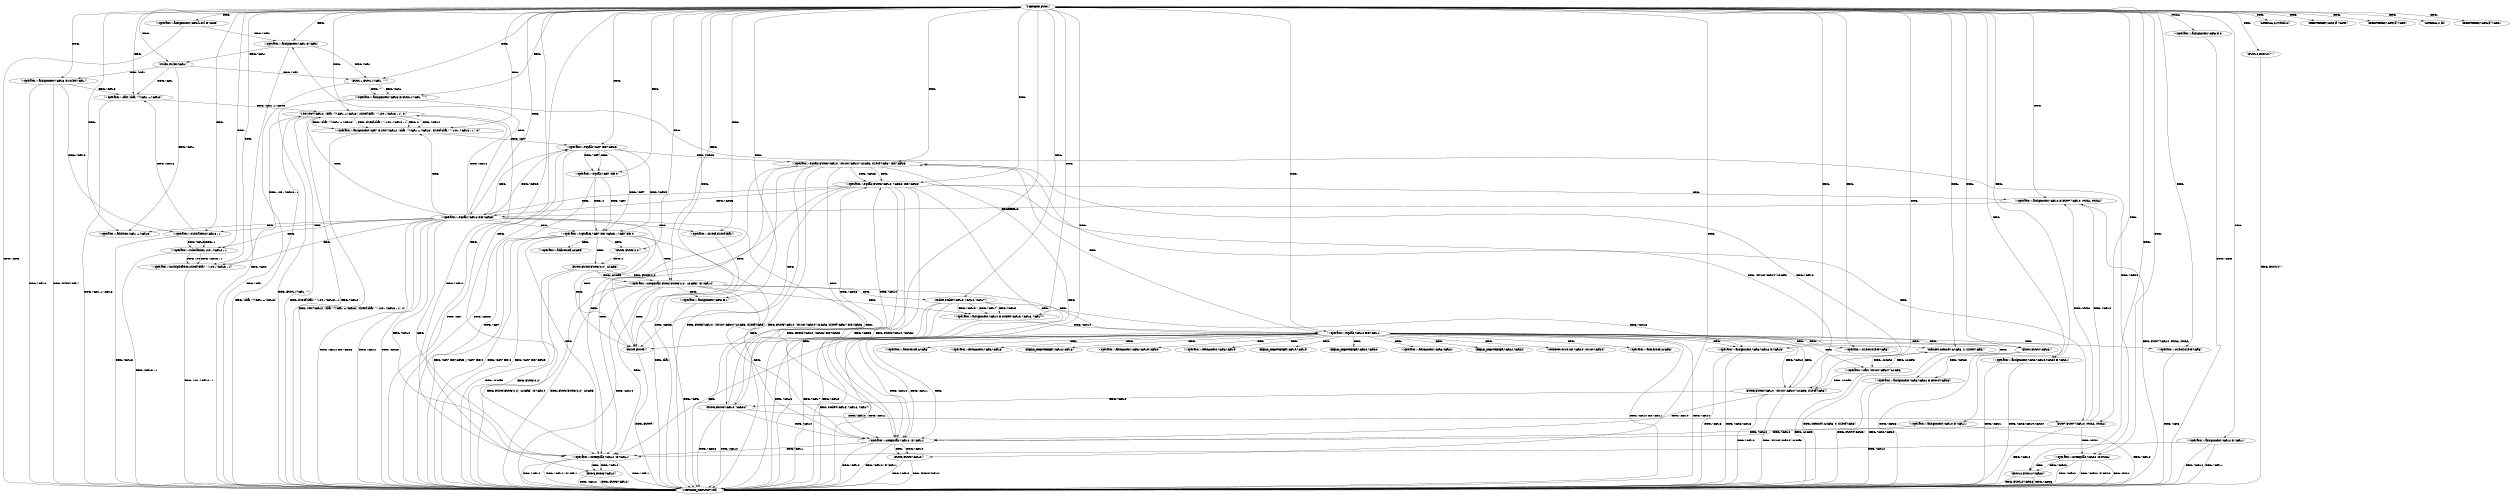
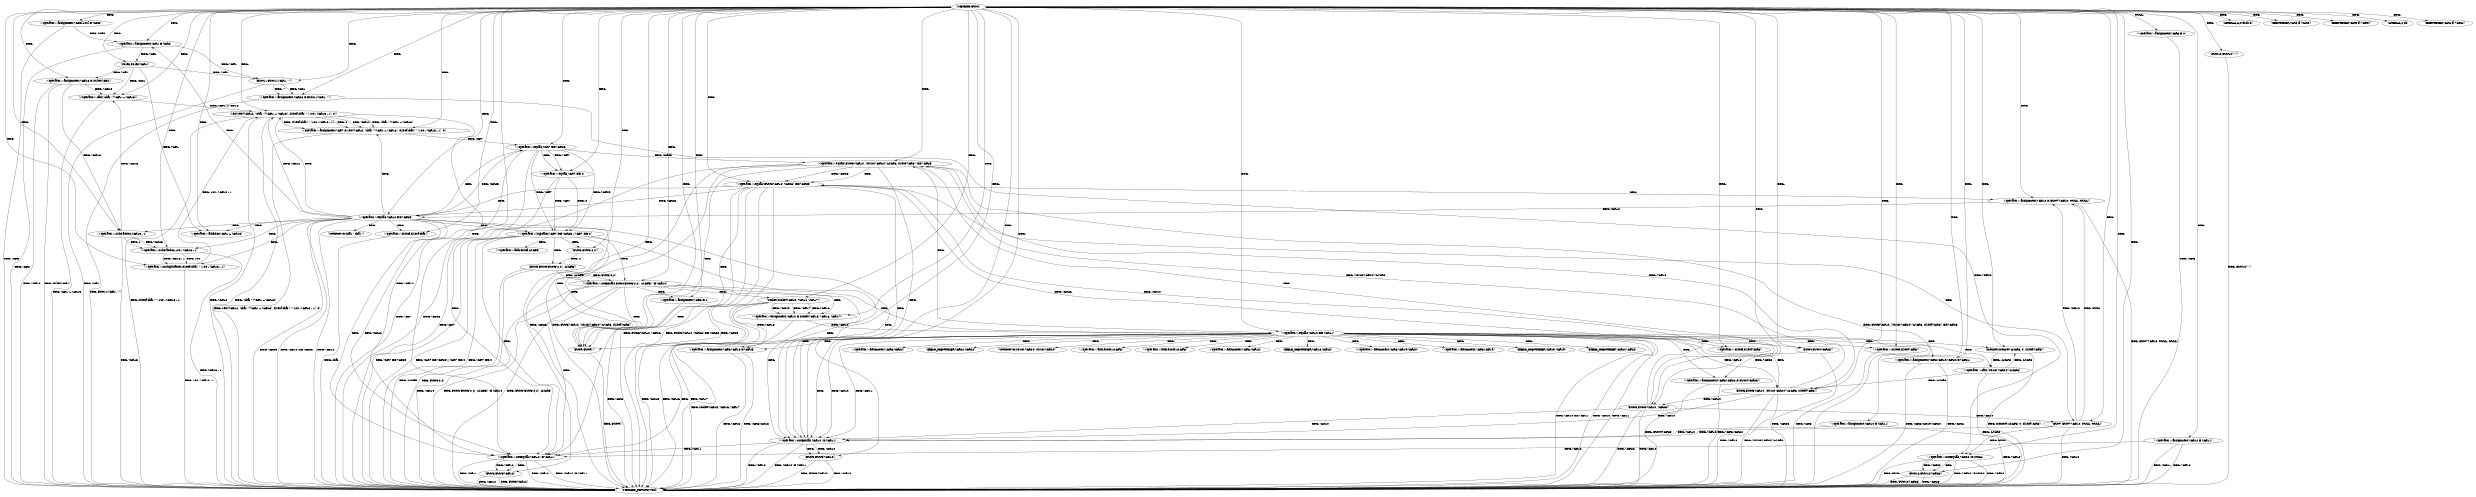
node "(UNKNOWN,char *,char *)": added
